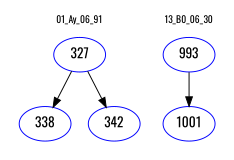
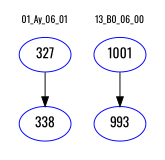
cluster "01_Ay_06_91": label "01_Ay_06_91" -> "01_Ay_06_01"
cluster "13_B0_06_30": label "13_B0_06_30" -> "13_B0_06_00"
edge "993" -> "1001": reversed
node "342": removed
